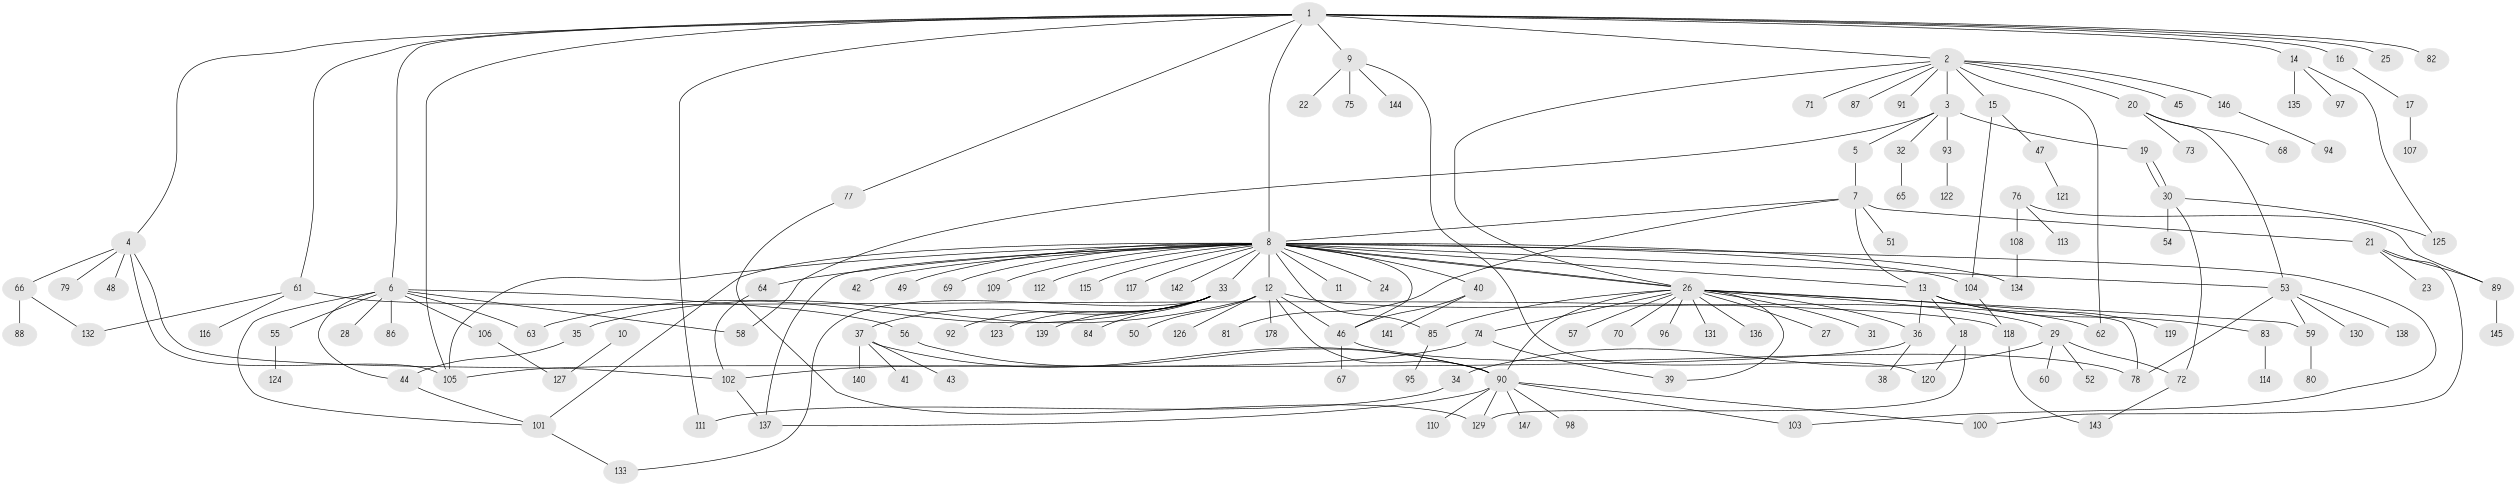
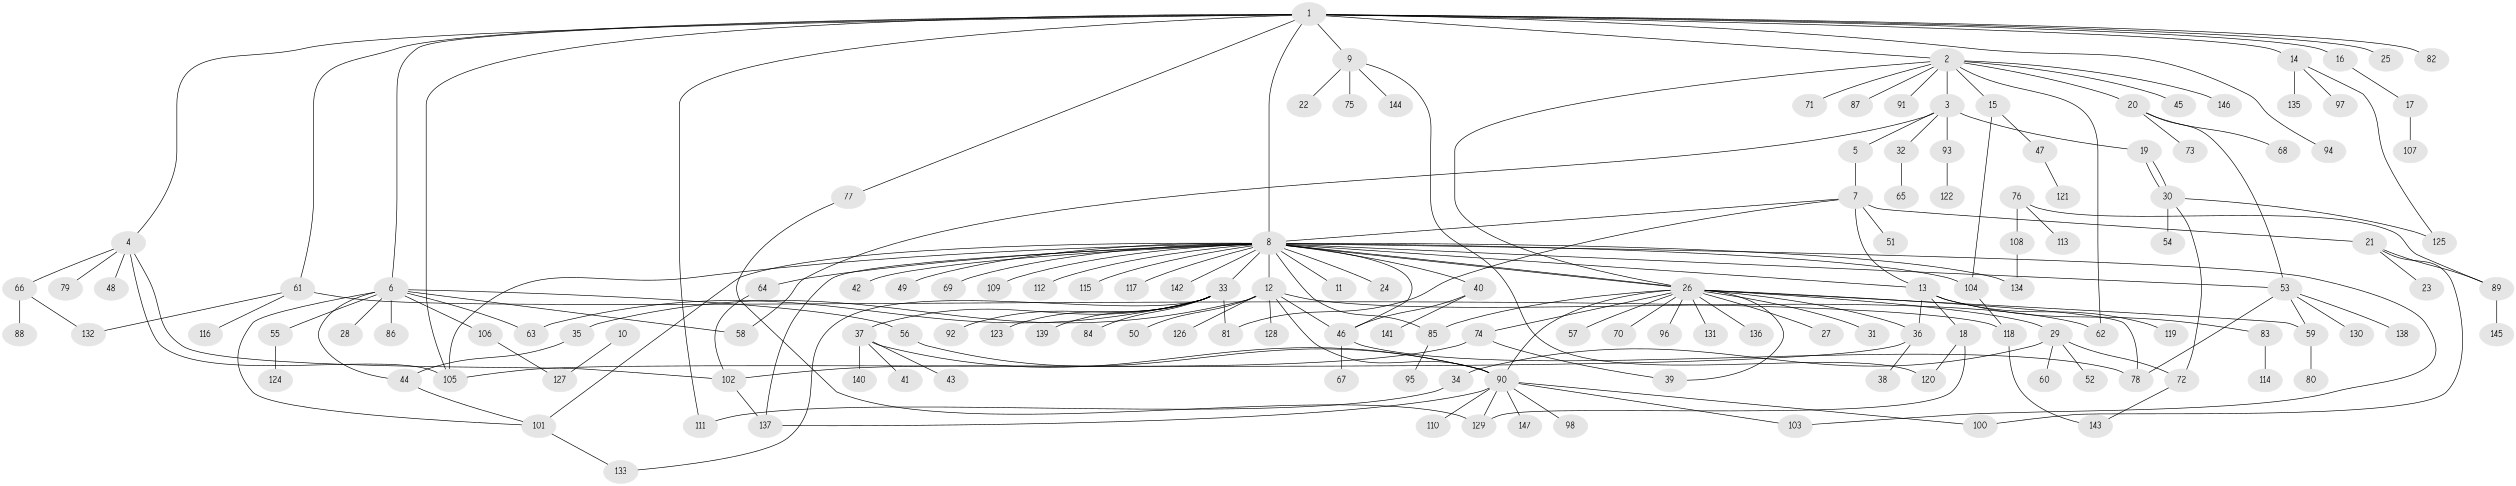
edge "146" -- "94": now "1" -- "94"
edge "33" -- "81": added
node "178": label "178" -> "128"
